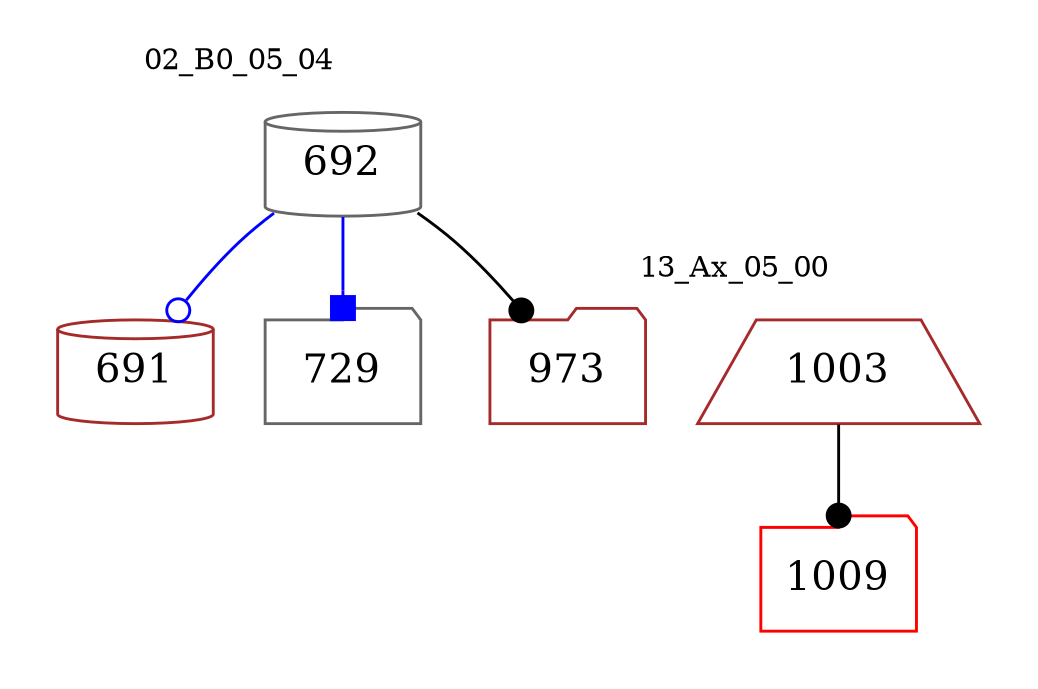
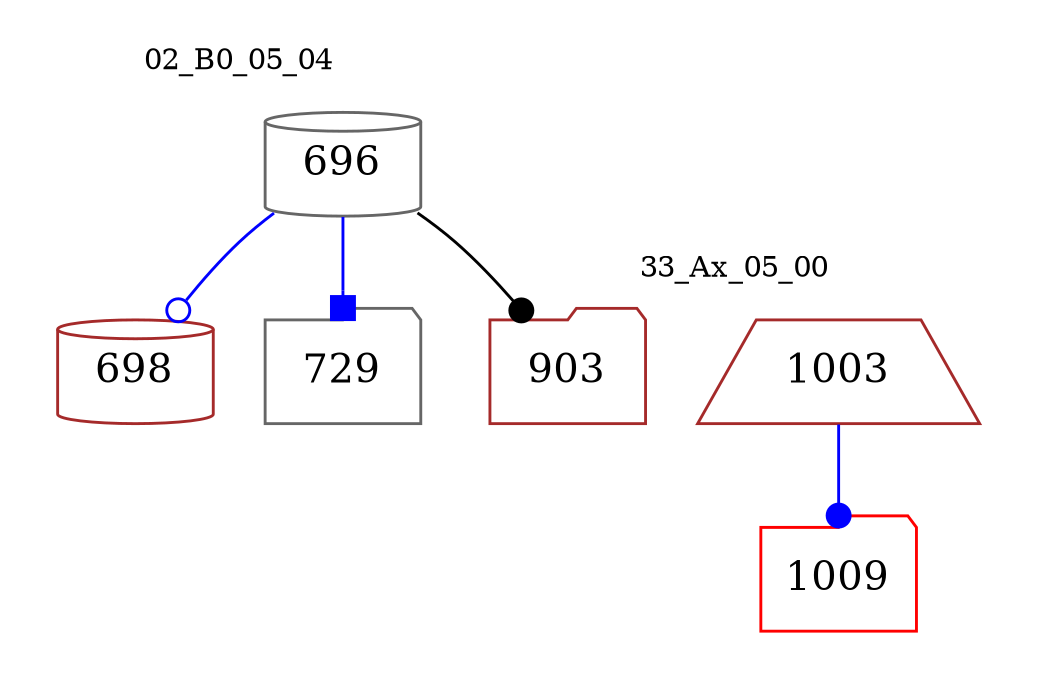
node "692": label "692" -> "696"
cluster "13_Ax_05_00": label "13_Ax_05_00" -> "33_Ax_05_00"
node "691": label "691" -> "698"
node "973": label "973" -> "903"
edge "1003" -> "1009": color black -> blue
